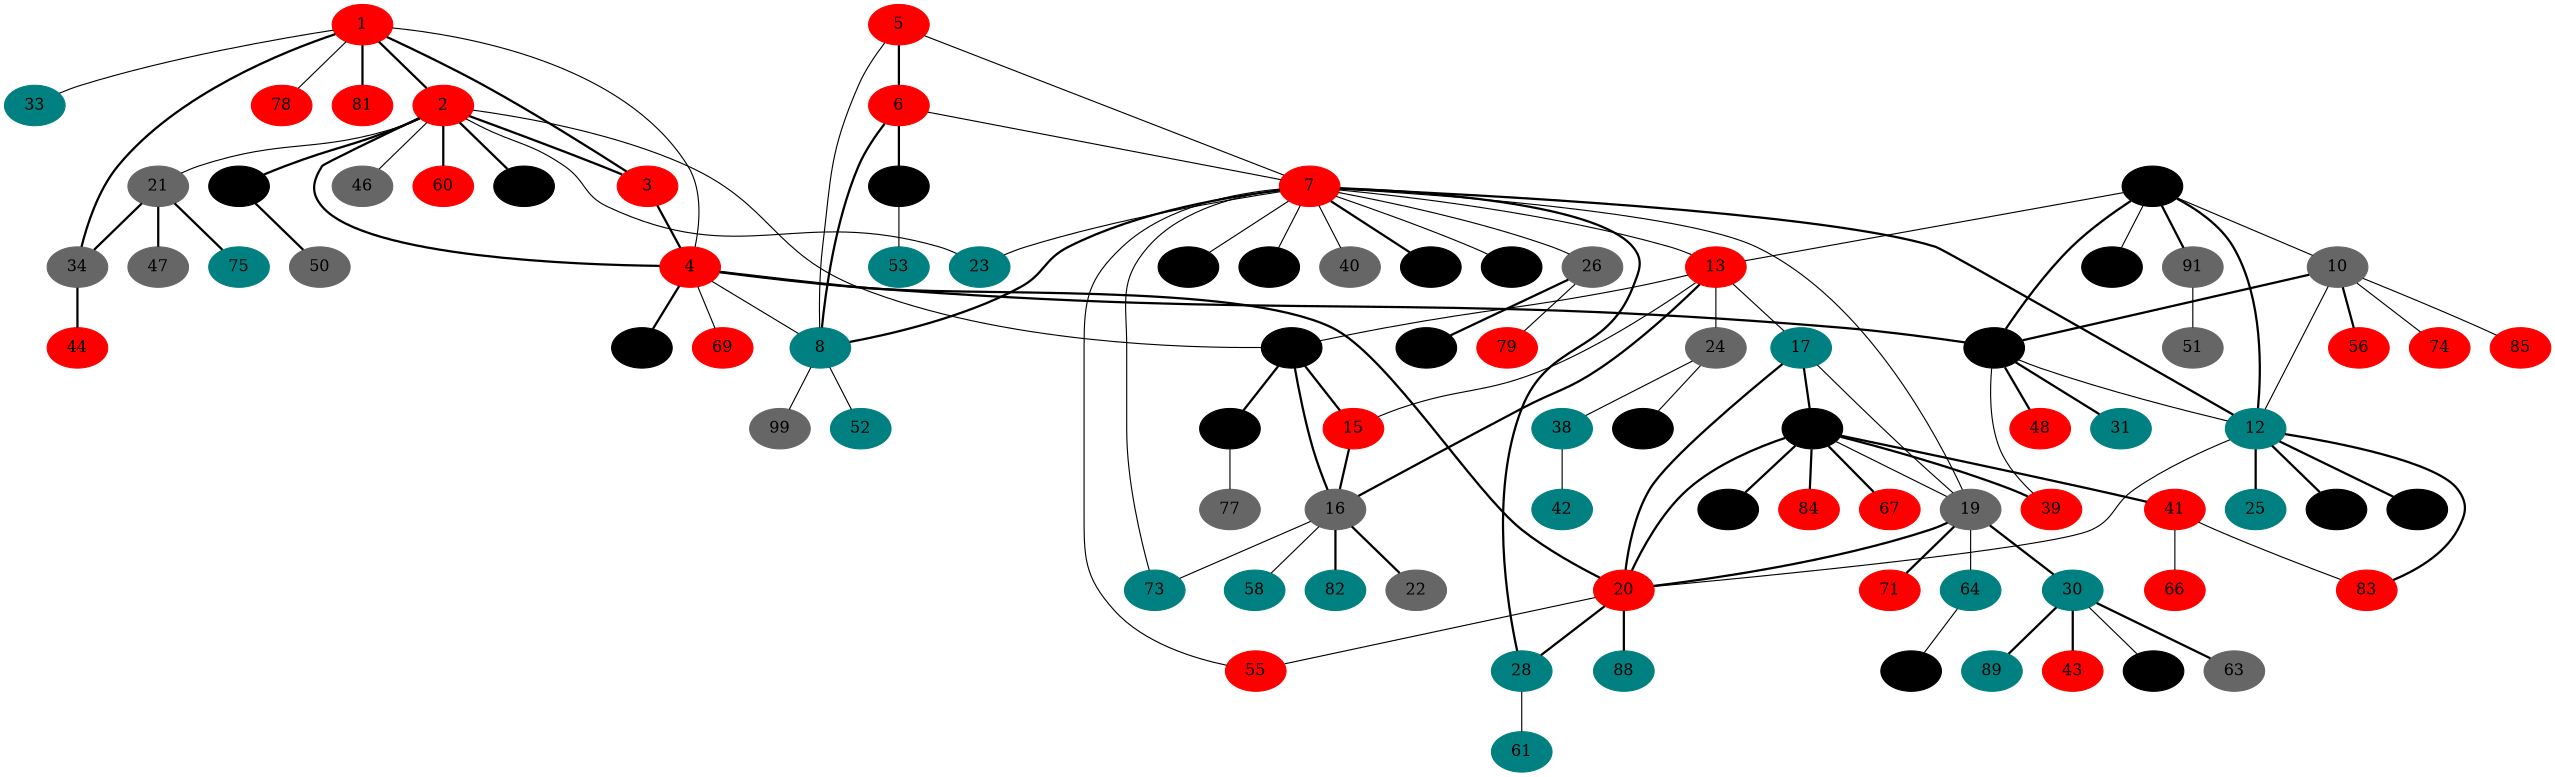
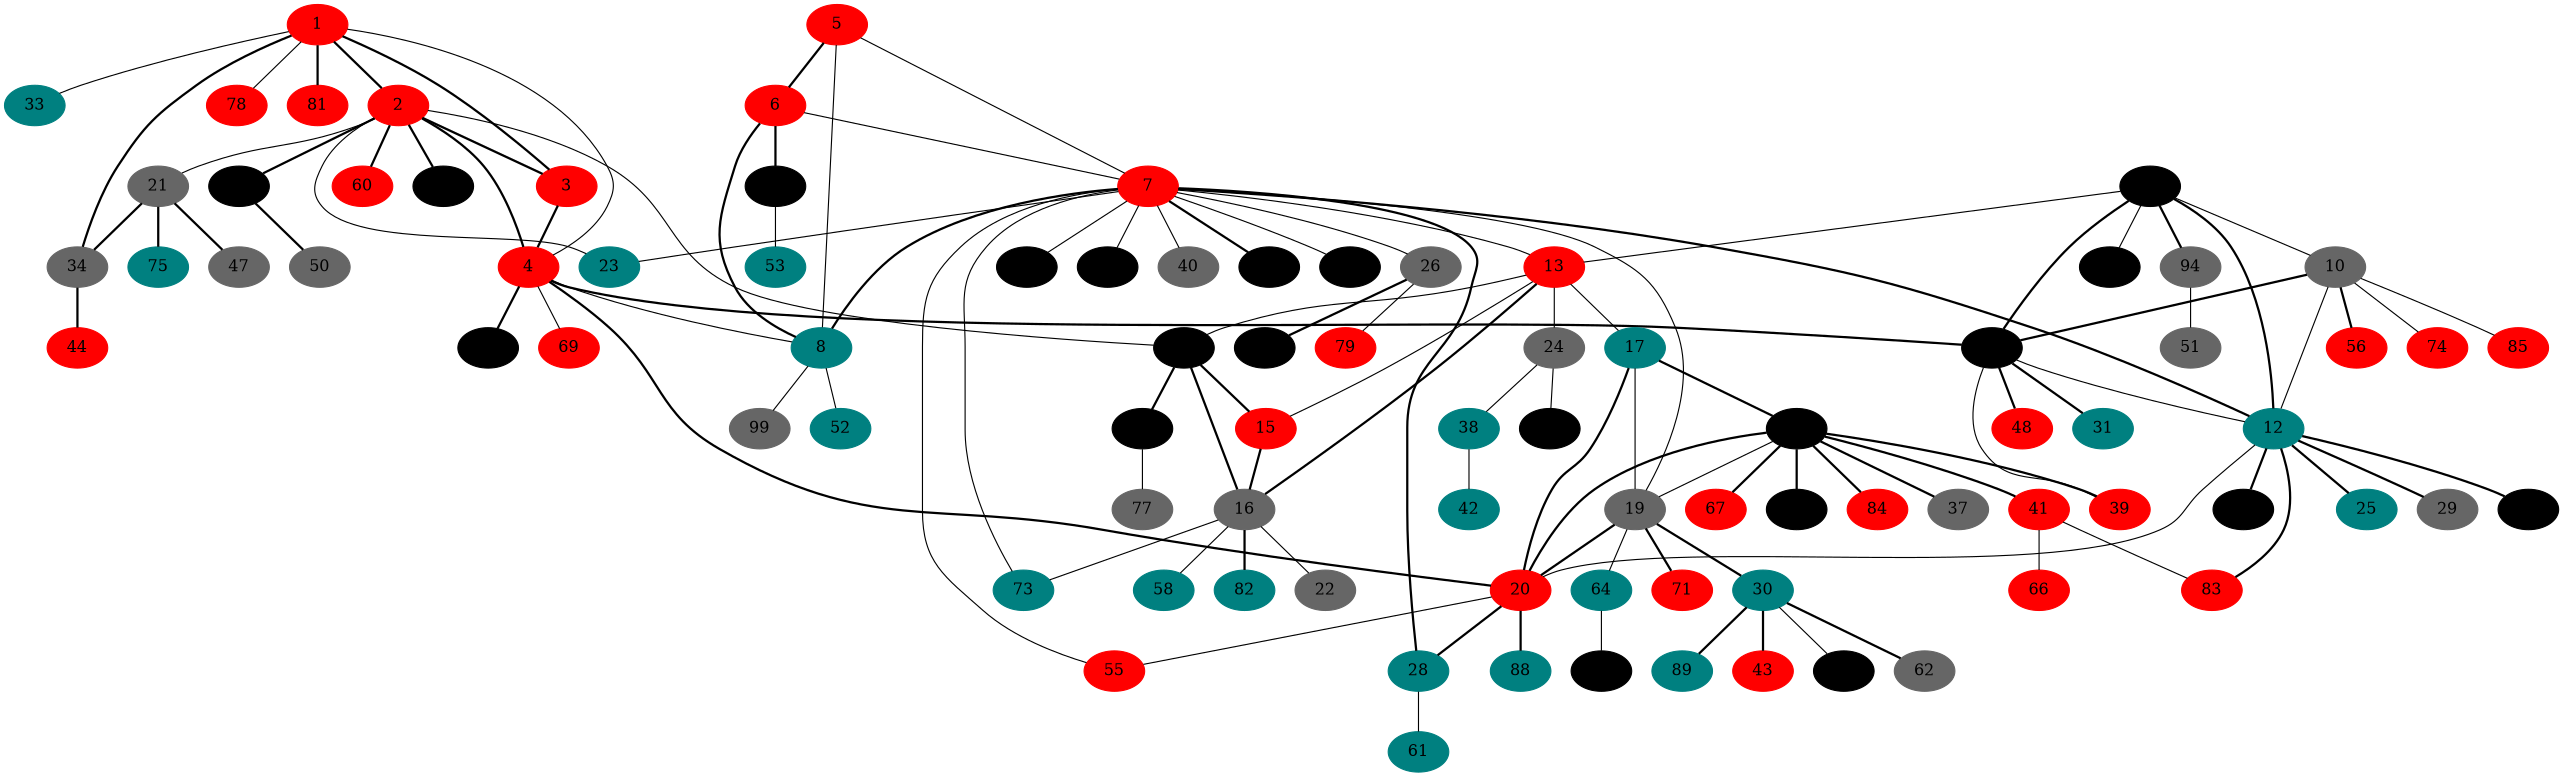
node "46": removed
node "91": label "91" -> "94"
node "37": added
node "29": added
edge "16" -- "22": style bold -> solid
node "63": label "63" -> "62"
